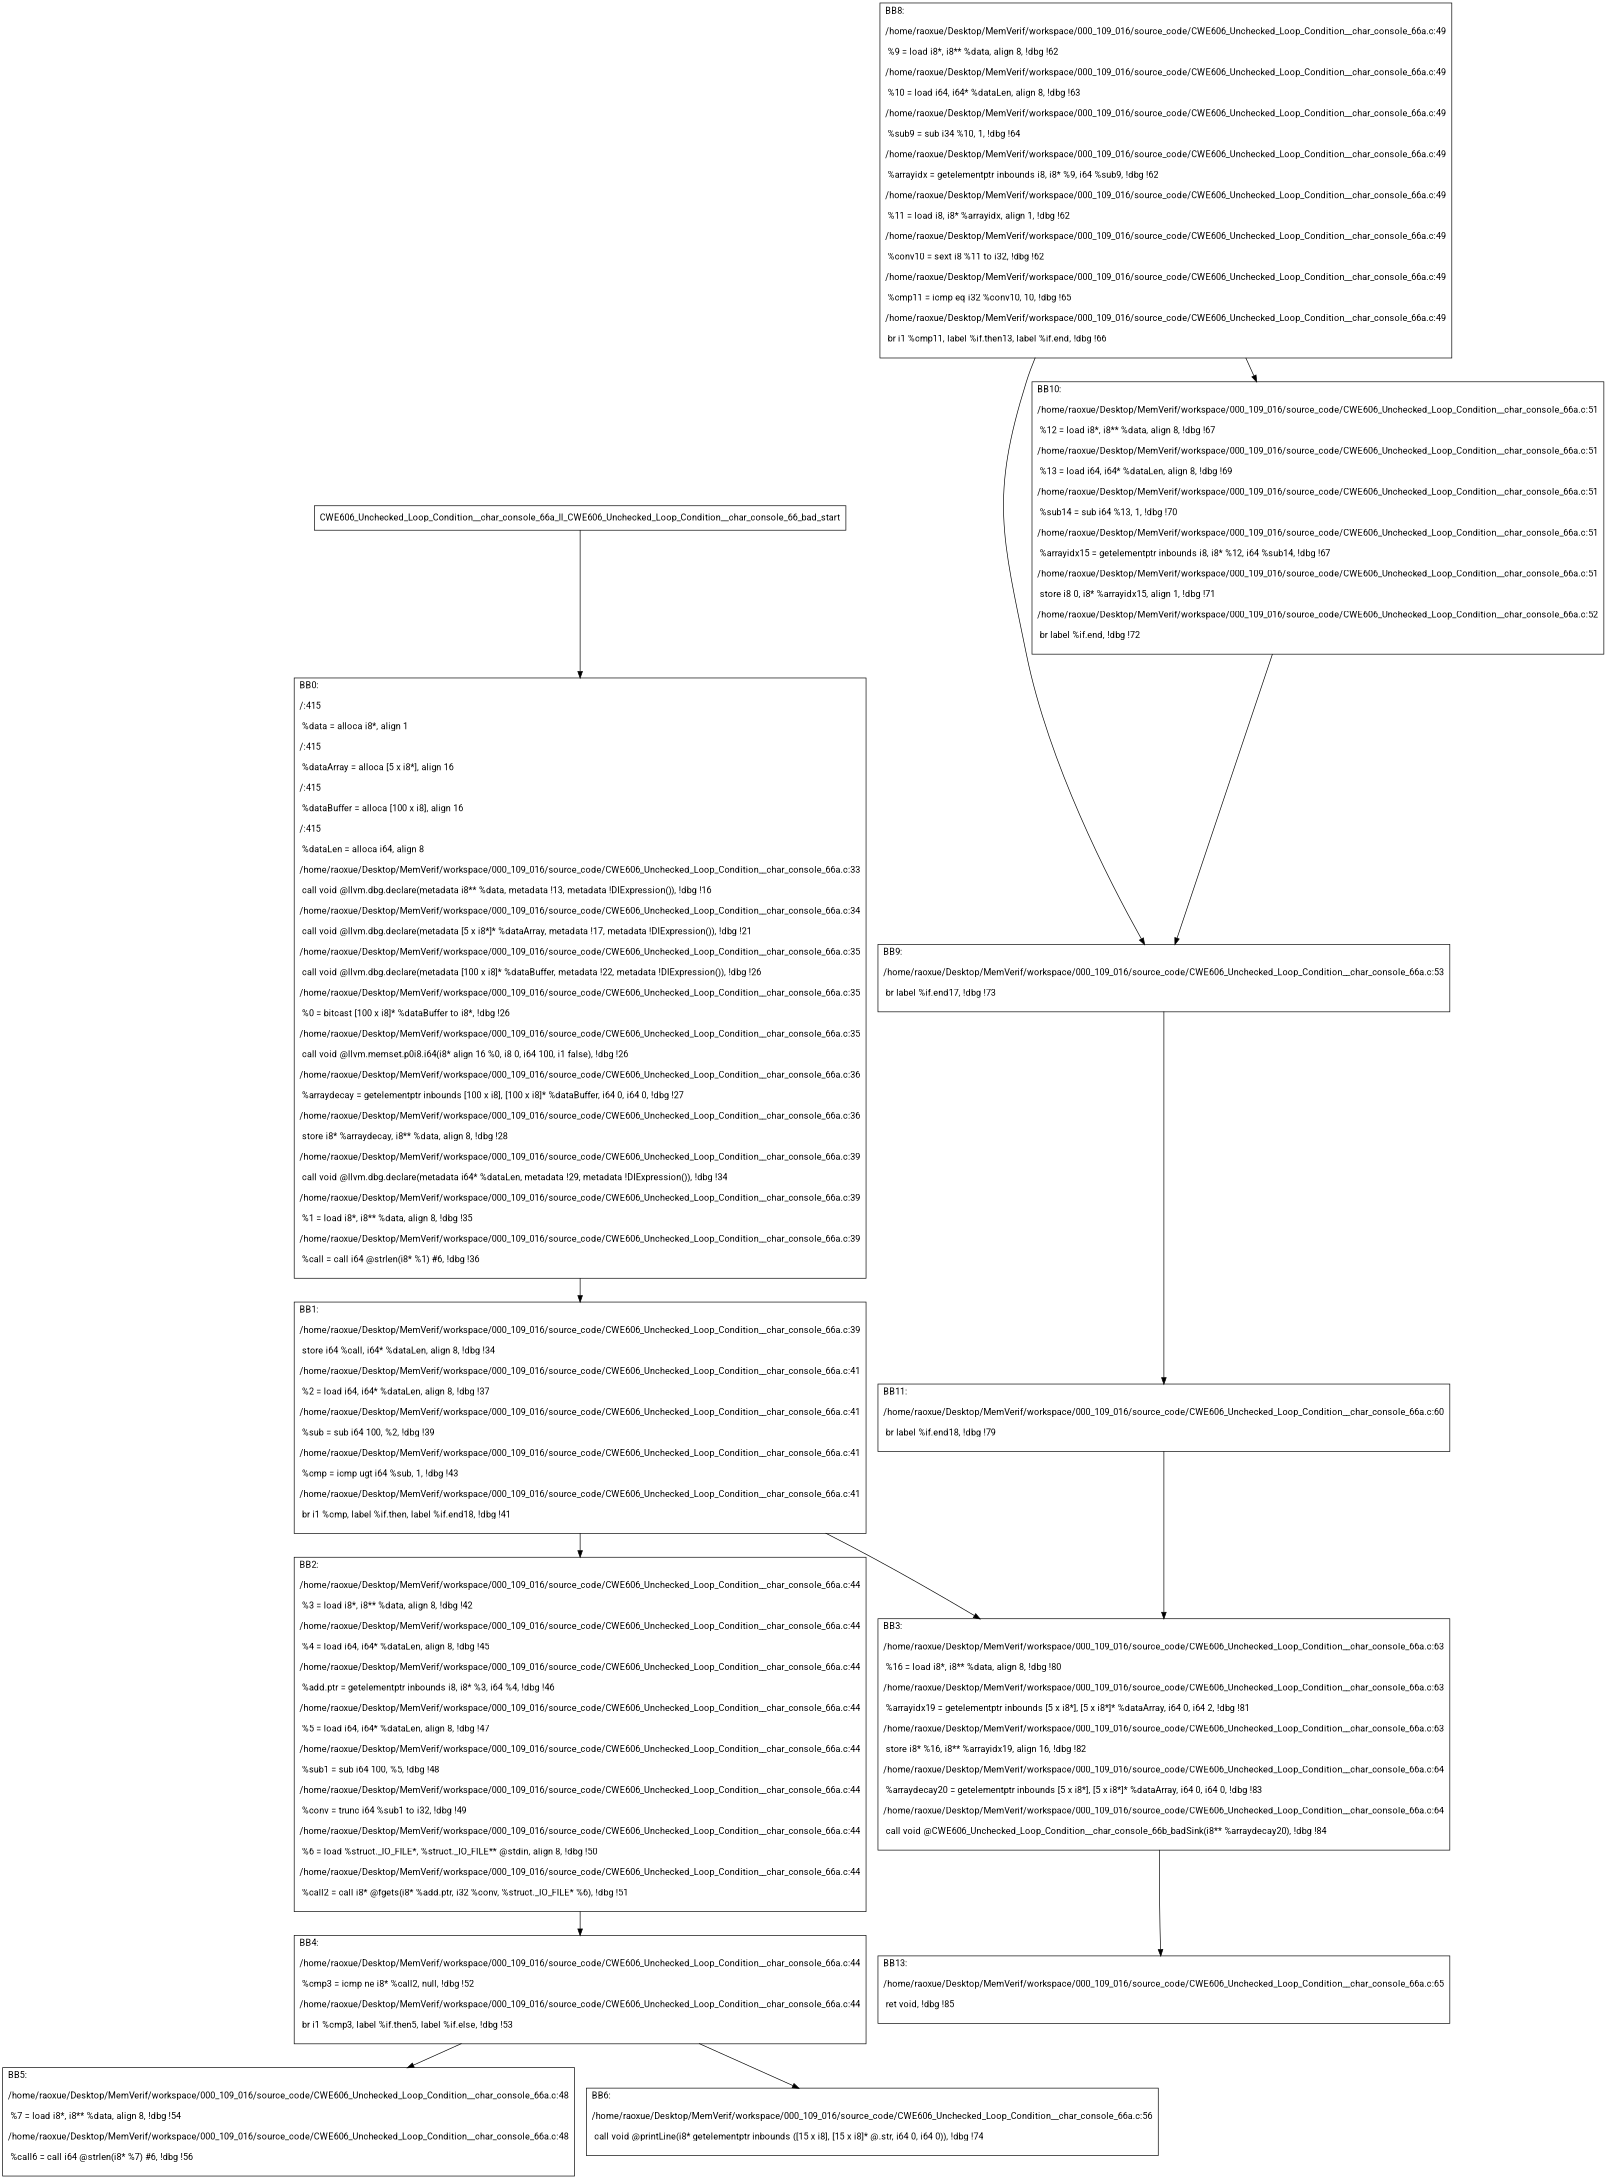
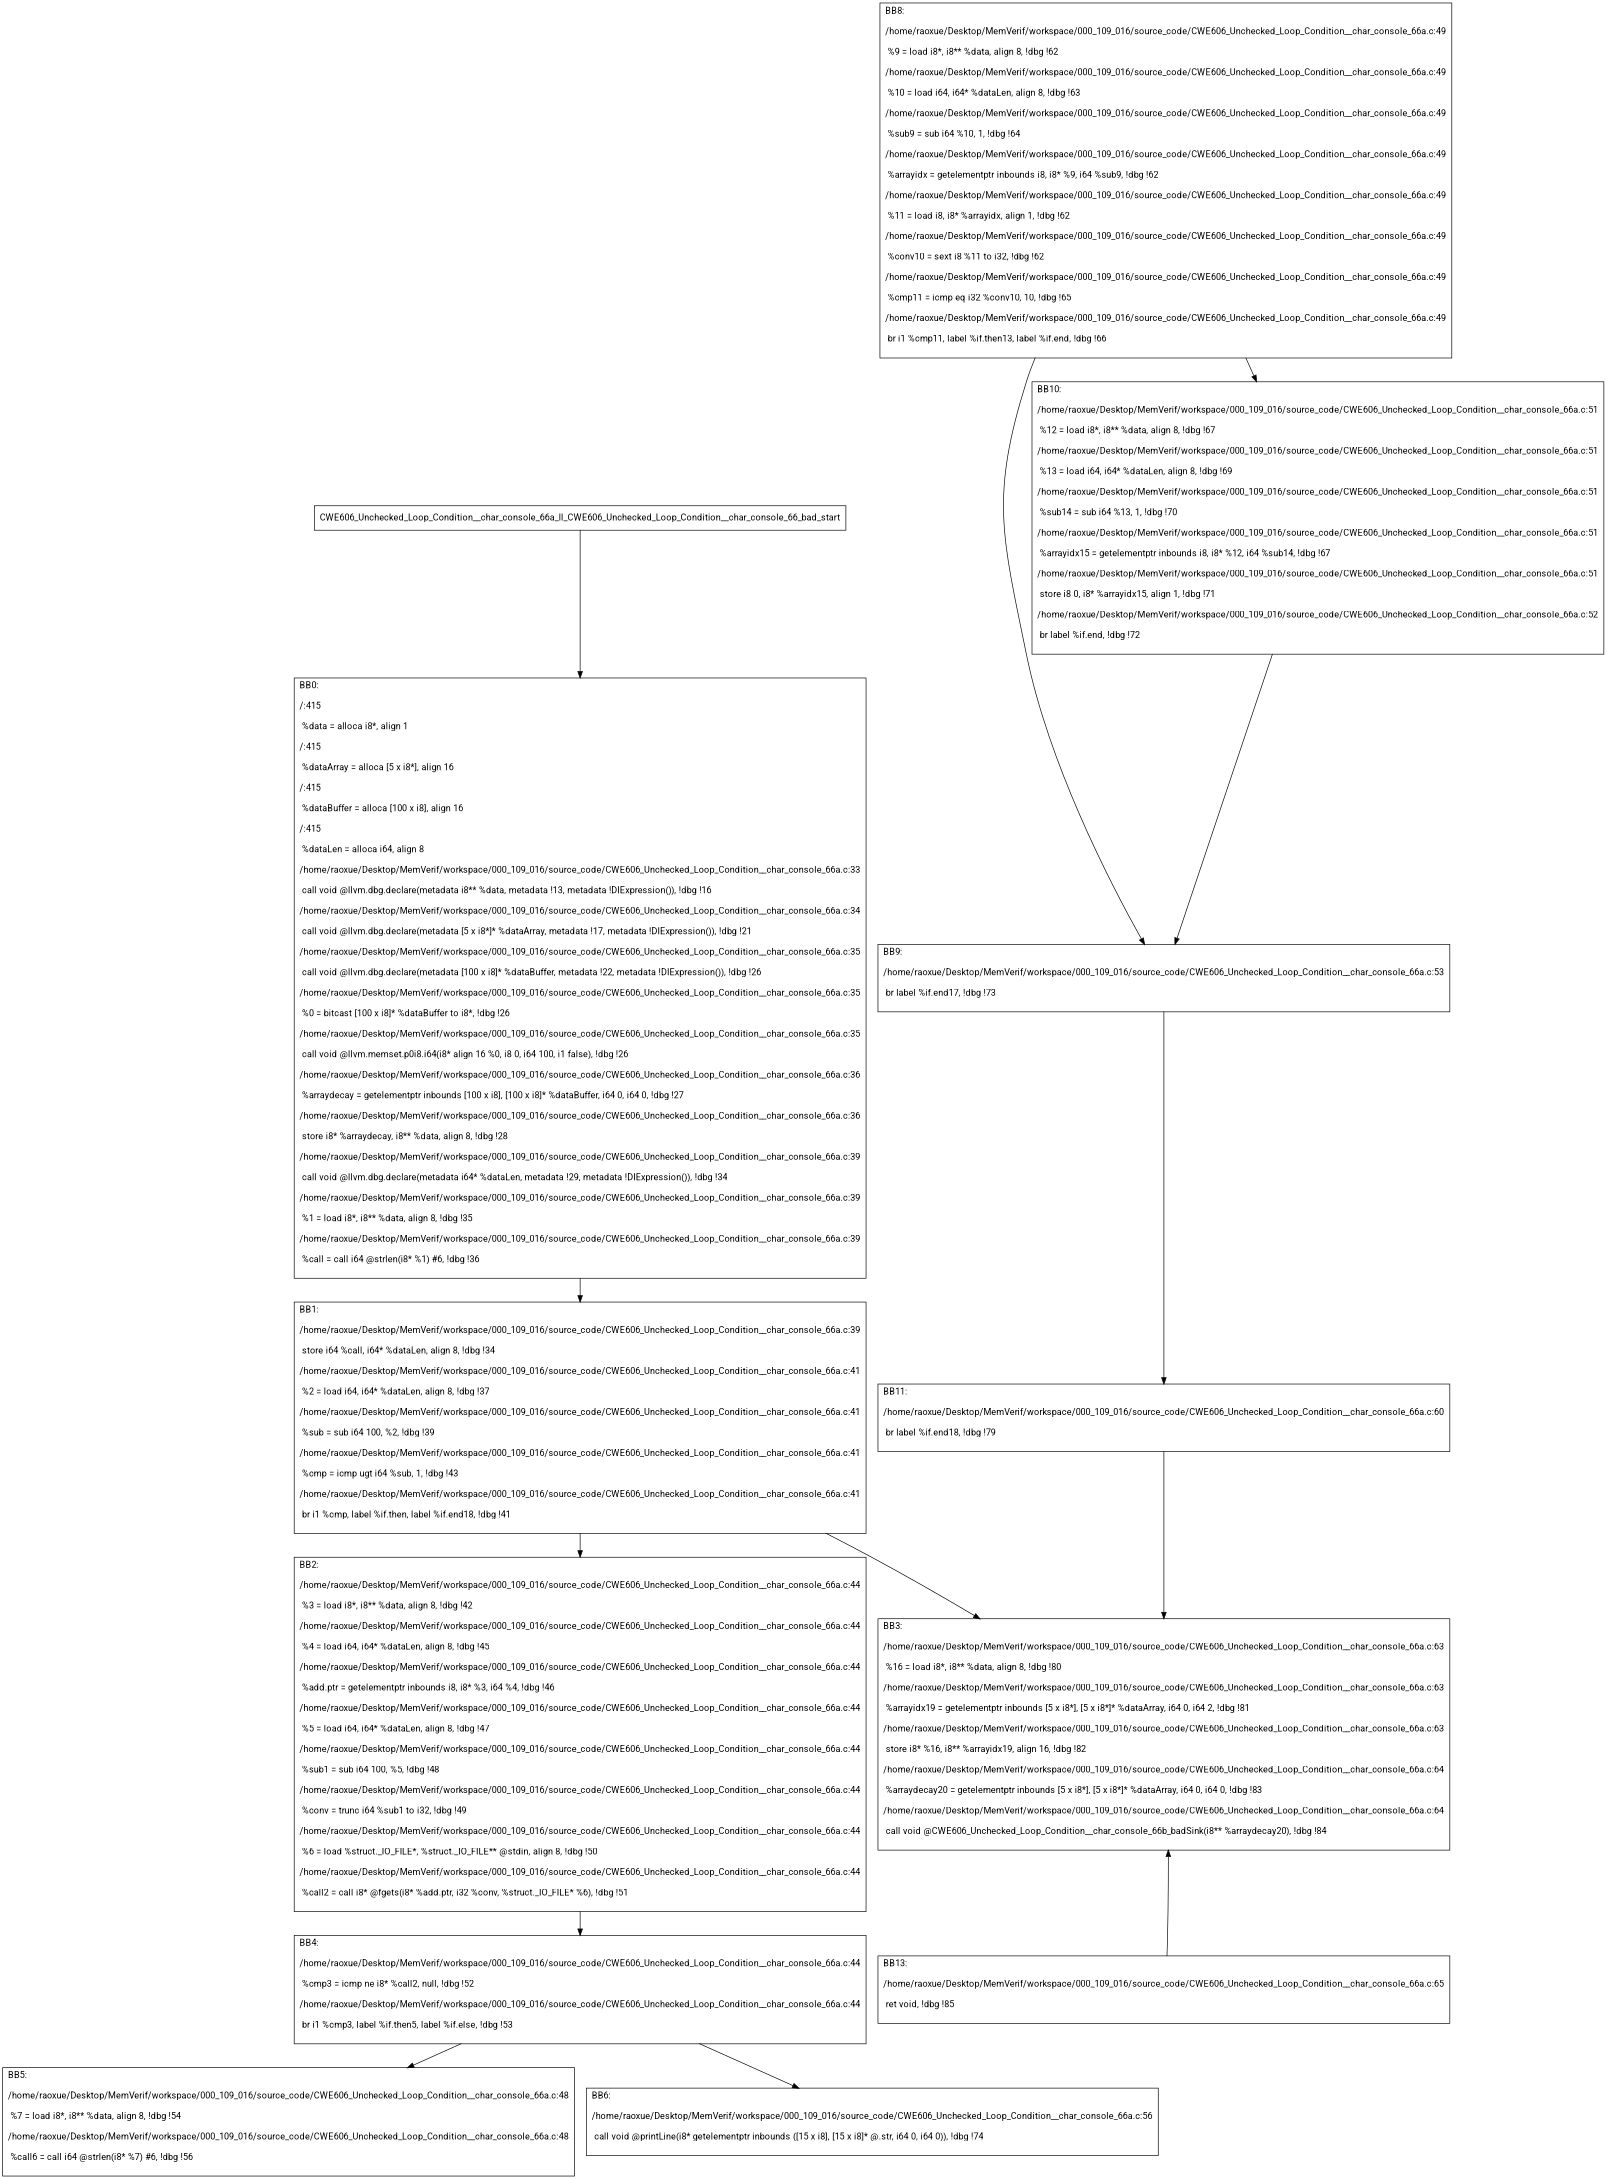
node "BB8:": text "%sub9 = sub i34 %10, 1, !dbg !64" -> "%sub9 = sub i64 %10, 1, !dbg !64"
edge "BB3:" -> "BB13:": reversed
